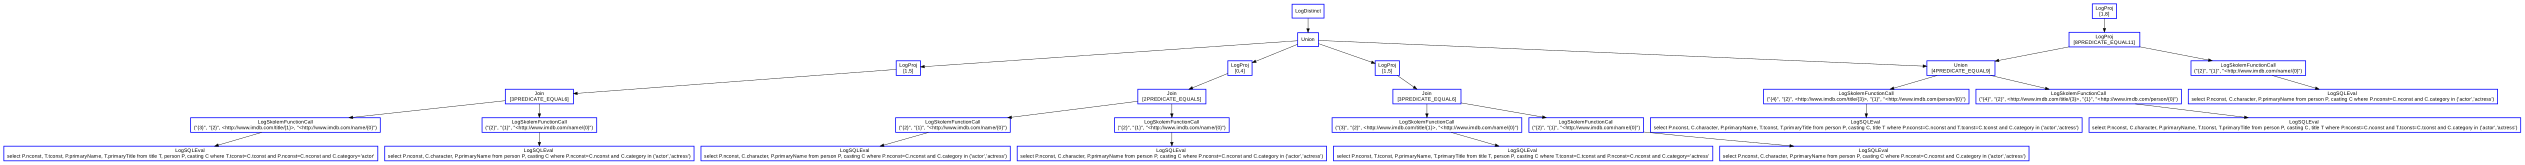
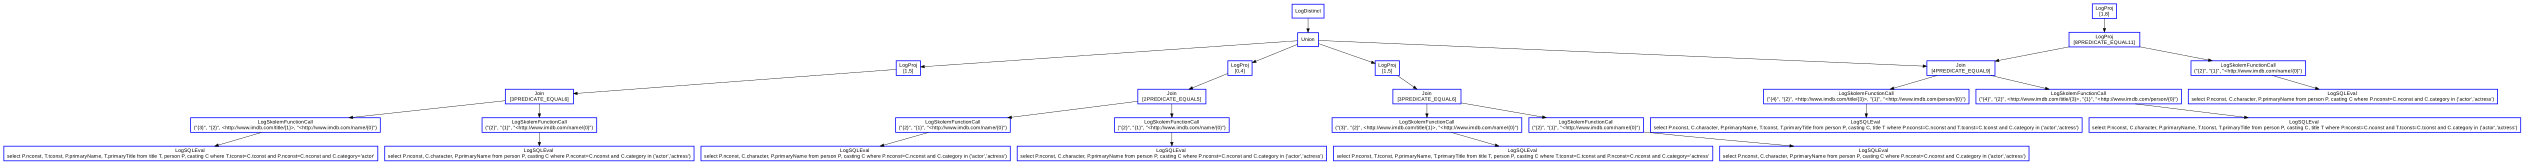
node "Union [4PREDICATE_EQUAL9]": label "Union [4PREDICATE_EQUAL9]" -> "Join [4PREDICATE_EQUAL9]"
